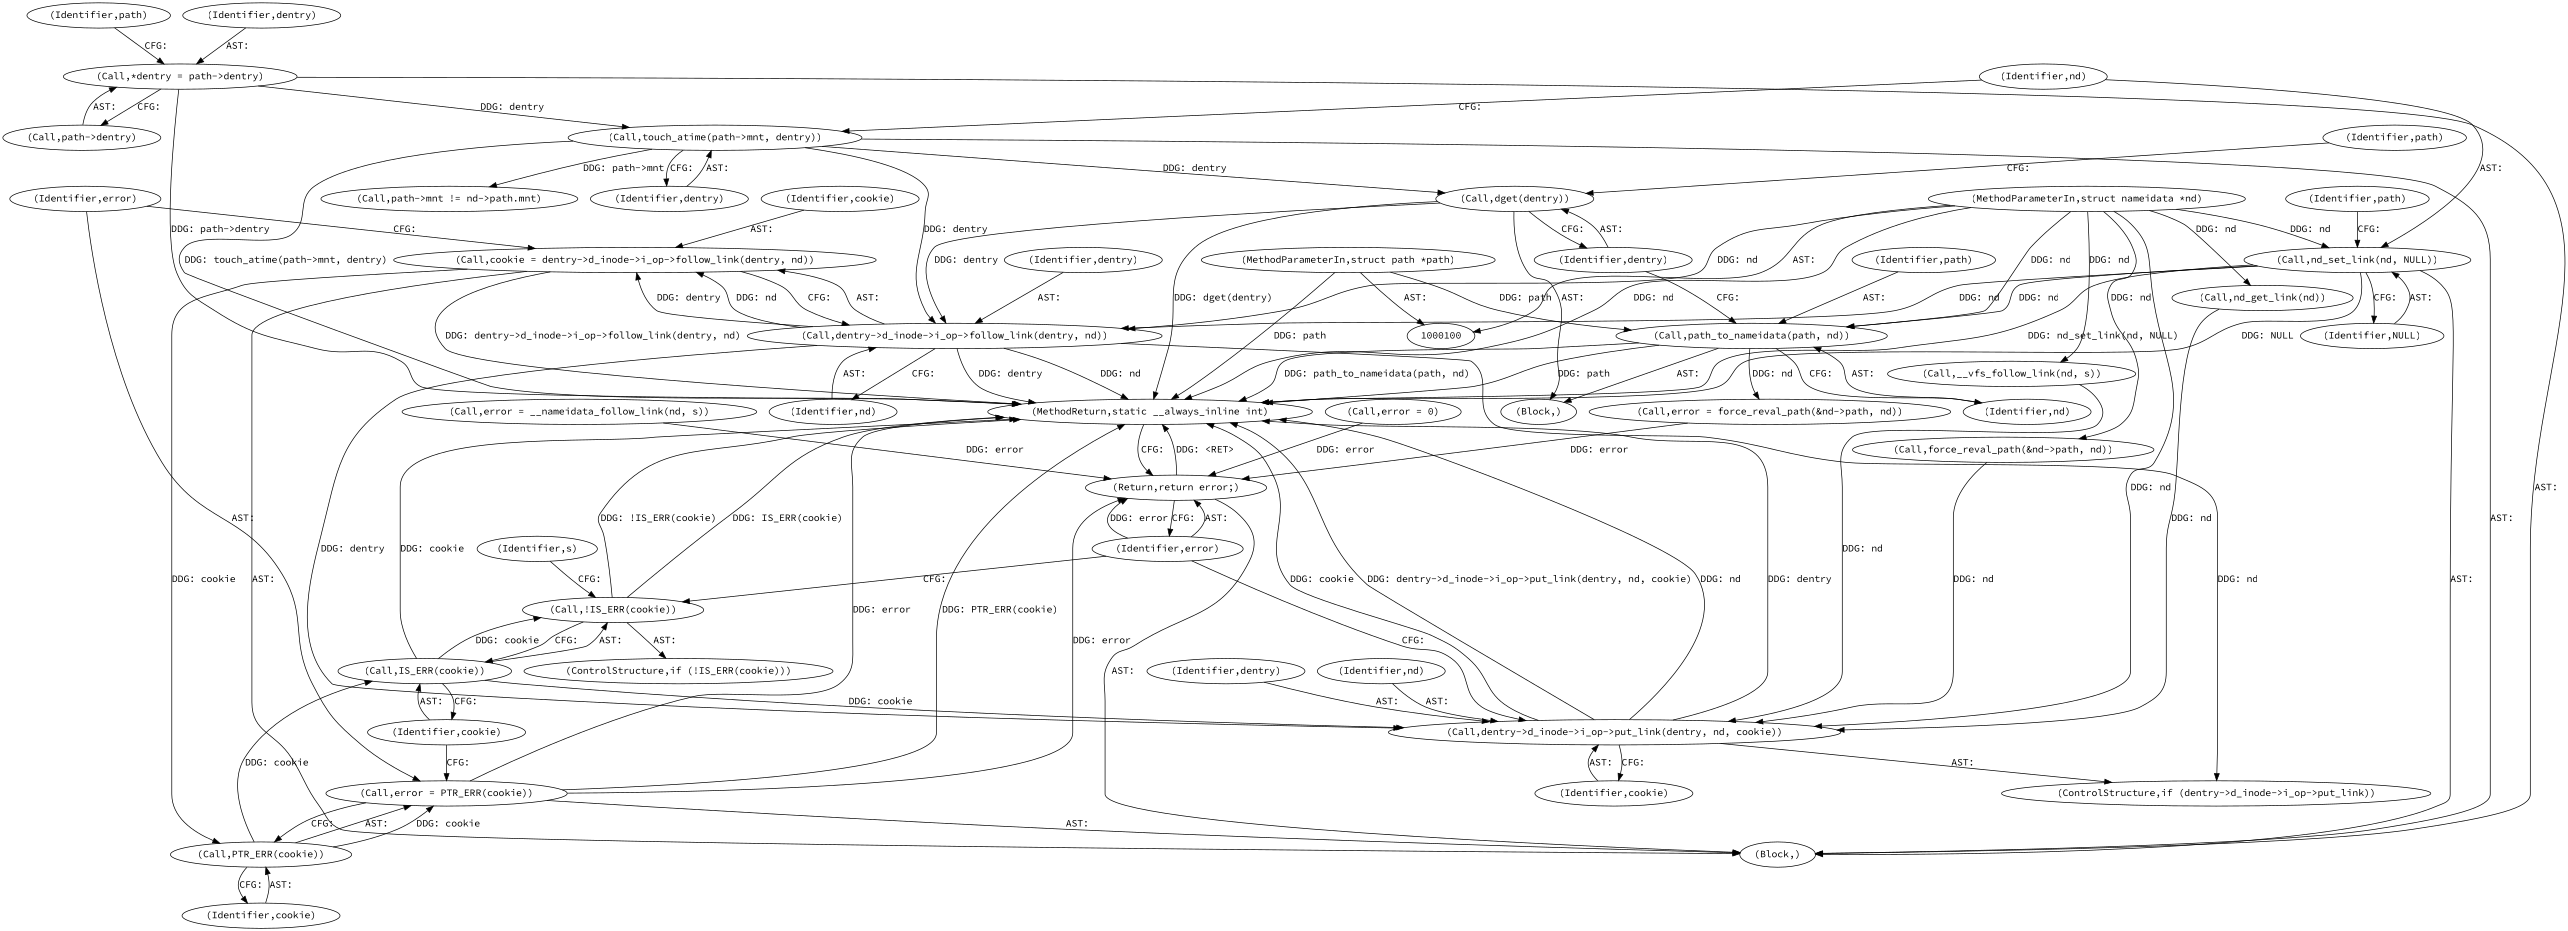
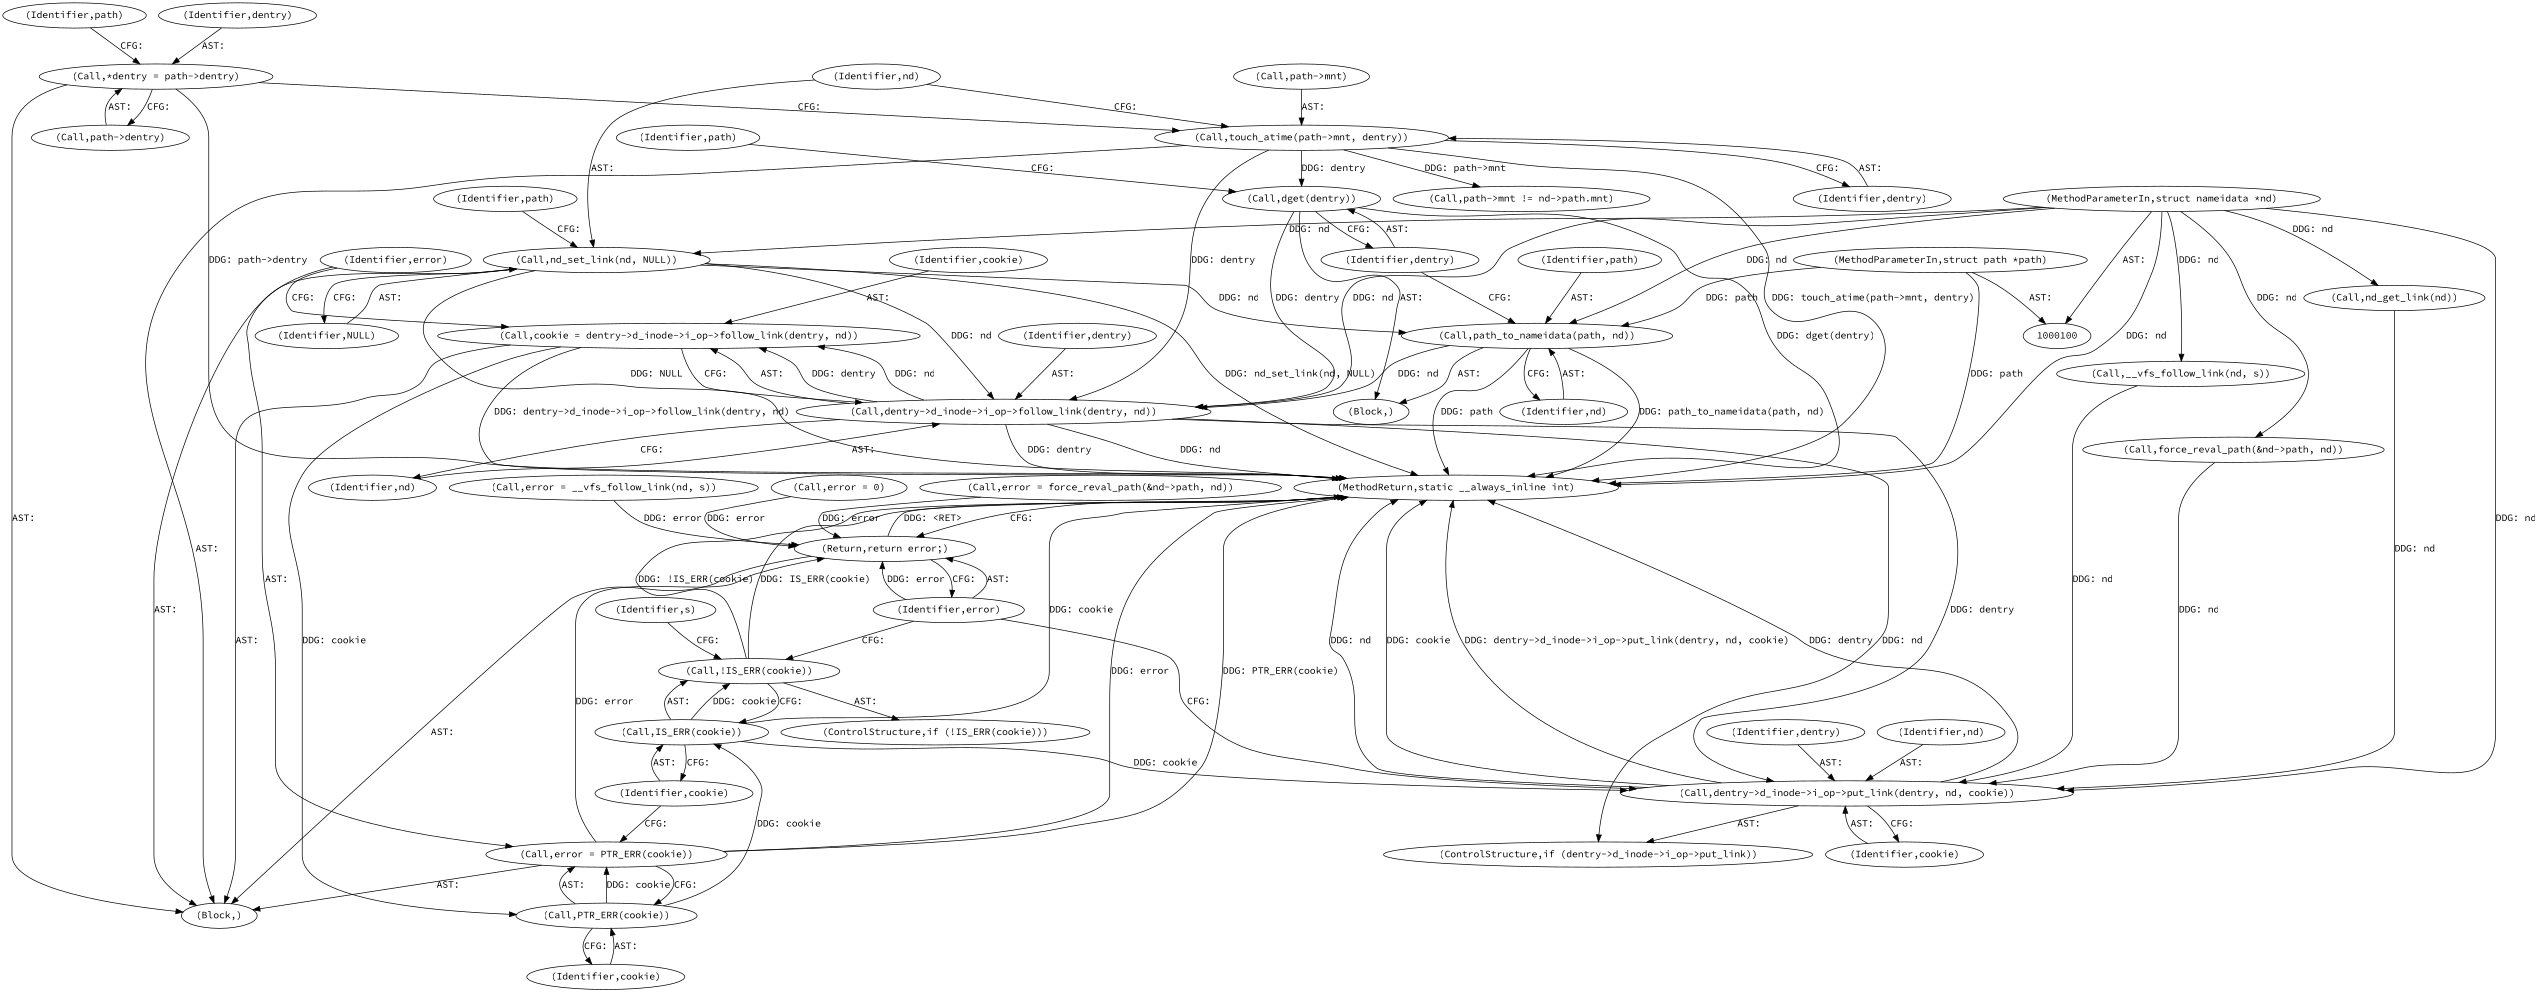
node "(Call,path->mnt)": added
edge "(Call,*dentry = path->dentry)" -> "(Call,touch_atime(path->mnt, dentry))": label "DDG: dentry" -> "CFG: "
edge "(Call,path_to_nameidata(path, nd))" -> "(Call,error = force_reval_path(&nd->path, nd))": now "(Call,path_to_nameidata(path, nd))" -> "(Call,dentry->d_inode->i_op->follow_link(dentry, nd))"
node "(Call,error = __nameidata_follow_link(nd, s))": label "(Call,error = __nameidata_follow_link(nd, s))" -> "(Call,error = __vfs_follow_link(nd, s))"
